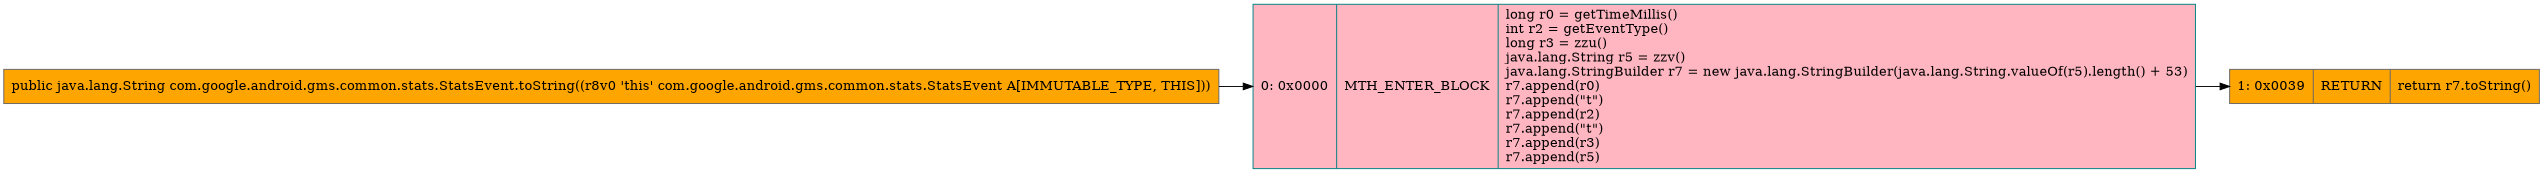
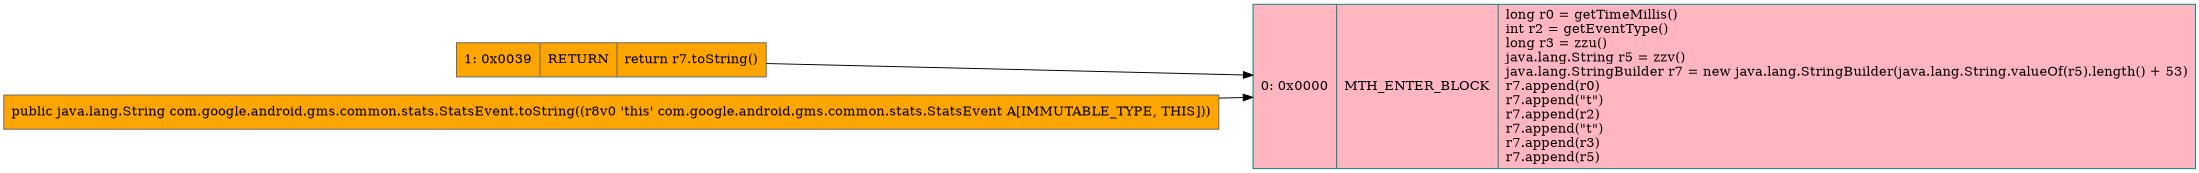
edge "0: 0x0000" -> "1: 0x0039": reversed
